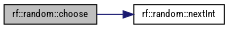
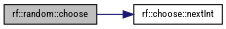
node "rf::random::nextInt": label "rf::random::nextInt" -> "rf::choose::nextInt"
